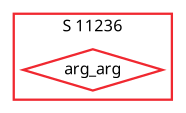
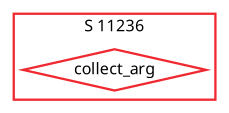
node "arg_arg": label "arg_arg" -> "collect_arg"
